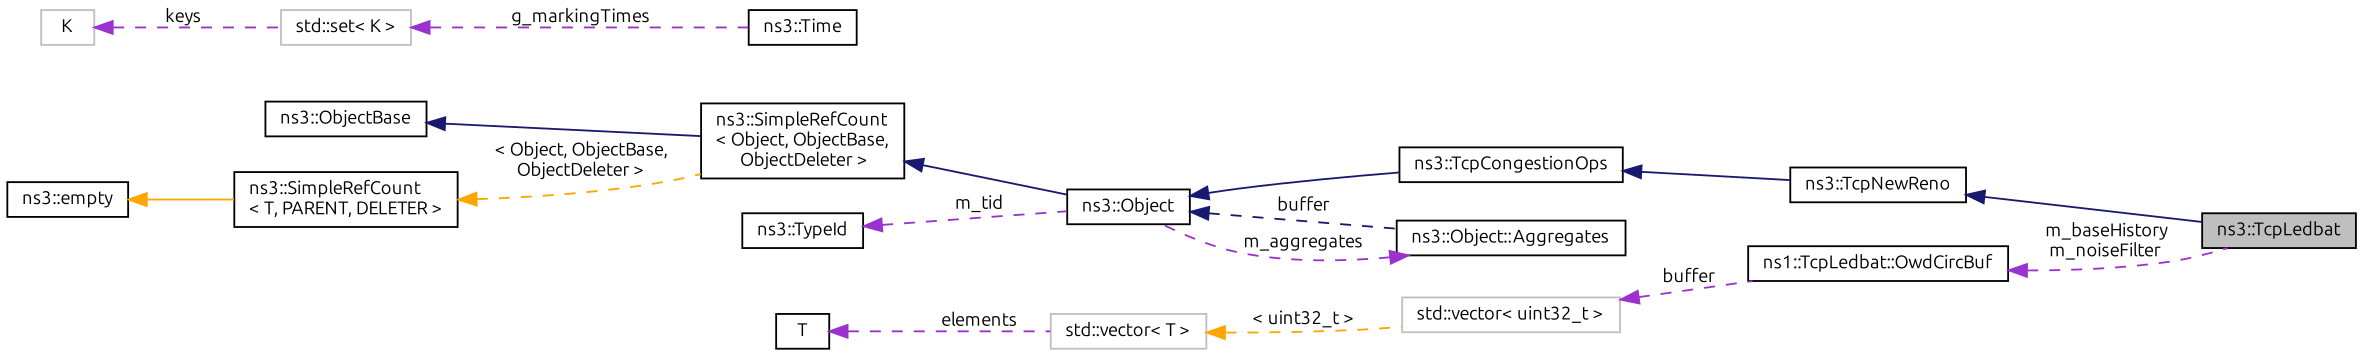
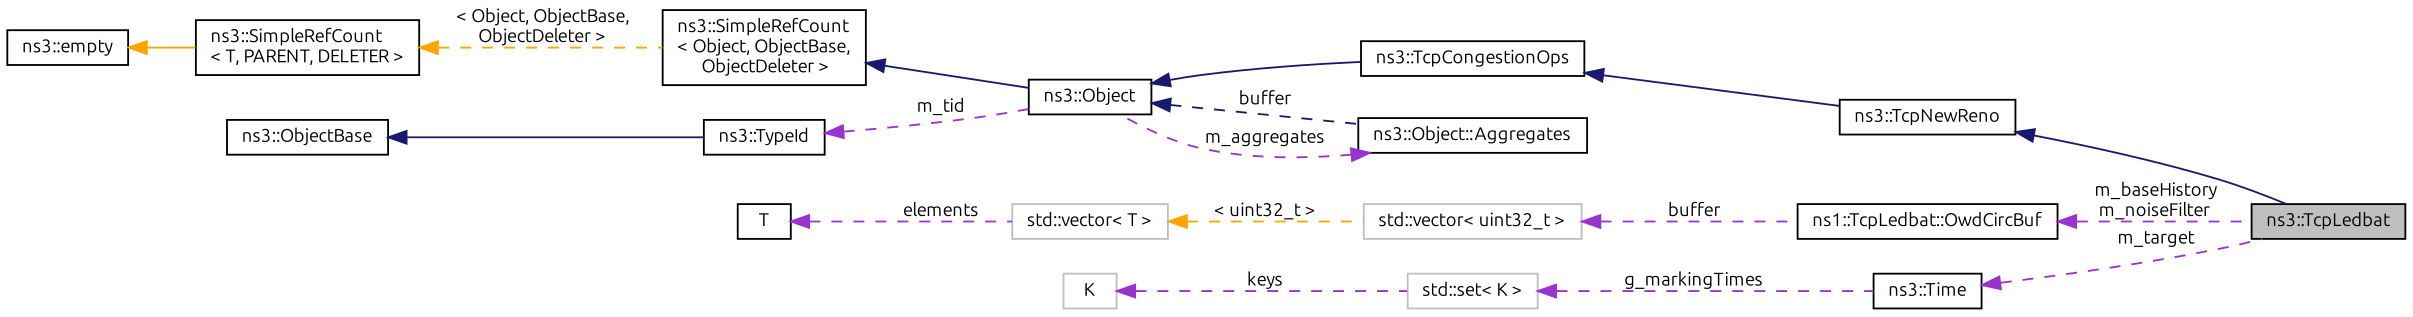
edge "ns3::SimpleRefCount < Object, ObjectBase, ObjectDeleter >" -> "ns3::ObjectBase": now "ns3::TypeId" -> "ns3::ObjectBase"
edge "ns3::TcpLedbat" -> "ns3::Time": added, label "m_target"
